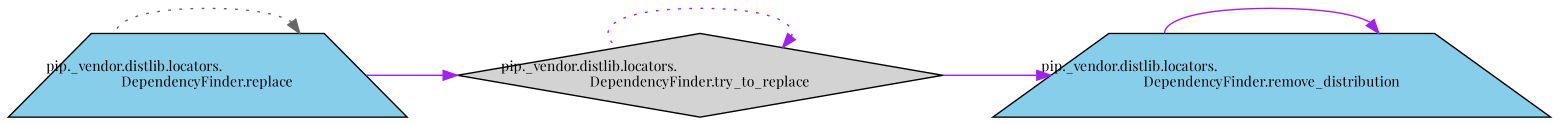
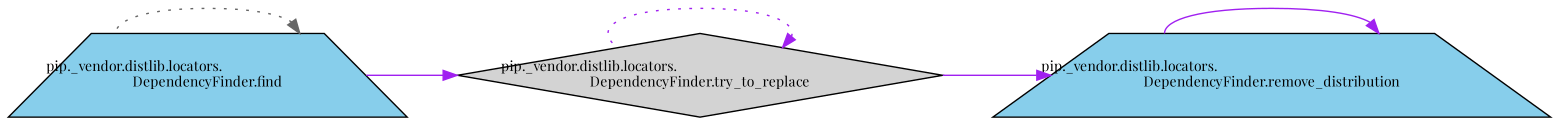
node "pip._vendor.distlib.locators. DependencyFinder.replace": label "pip._vendor.distlib.locators. DependencyFinder.replace" -> "pip._vendor.distlib.locators. DependencyFinder.find"
